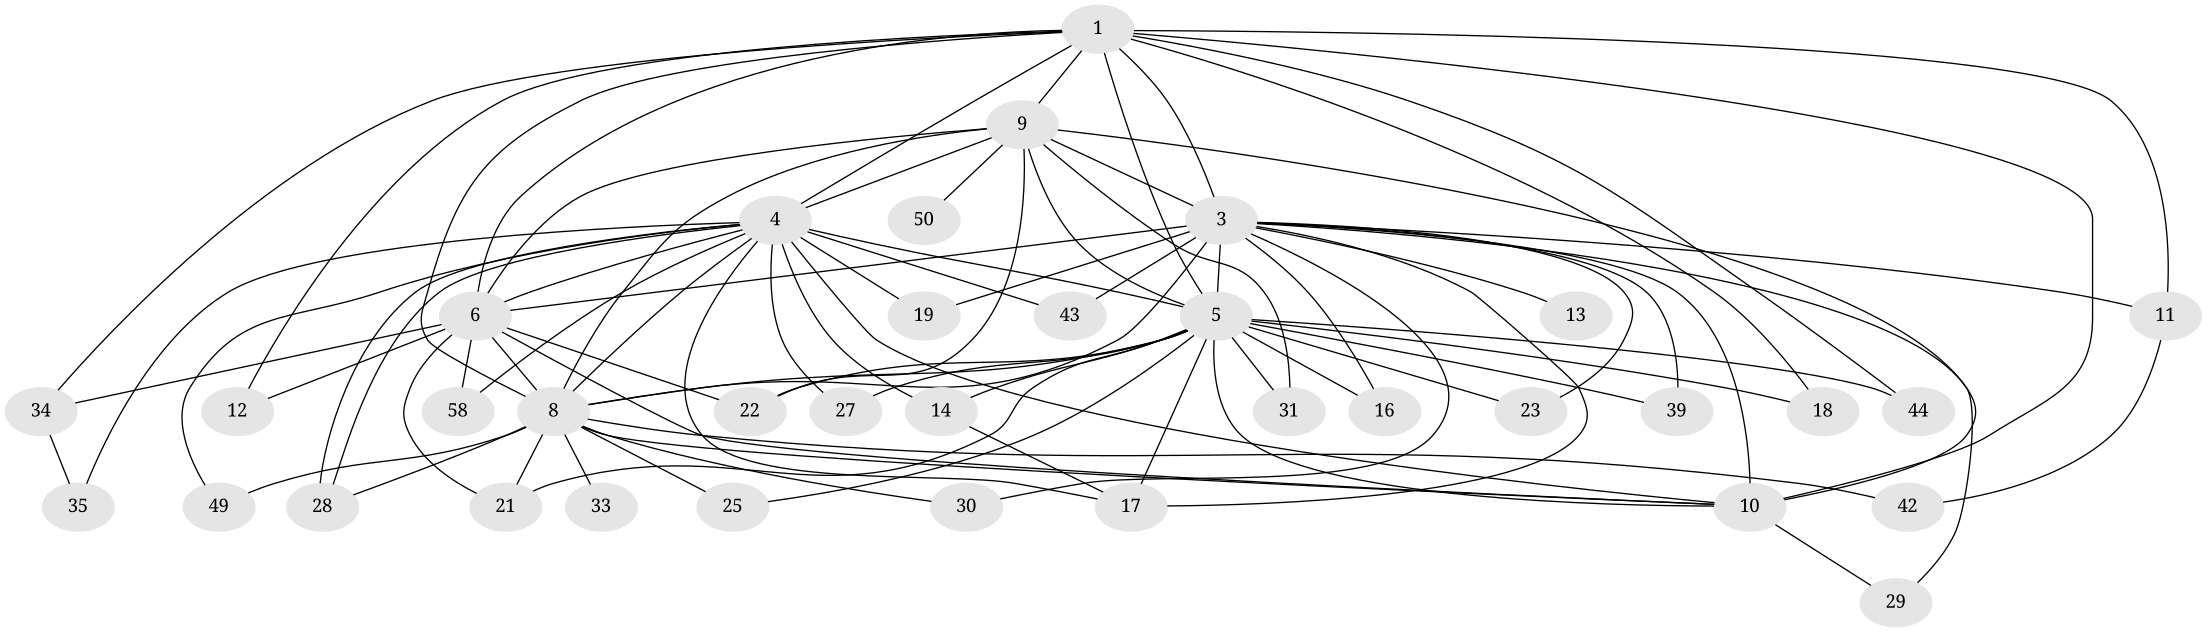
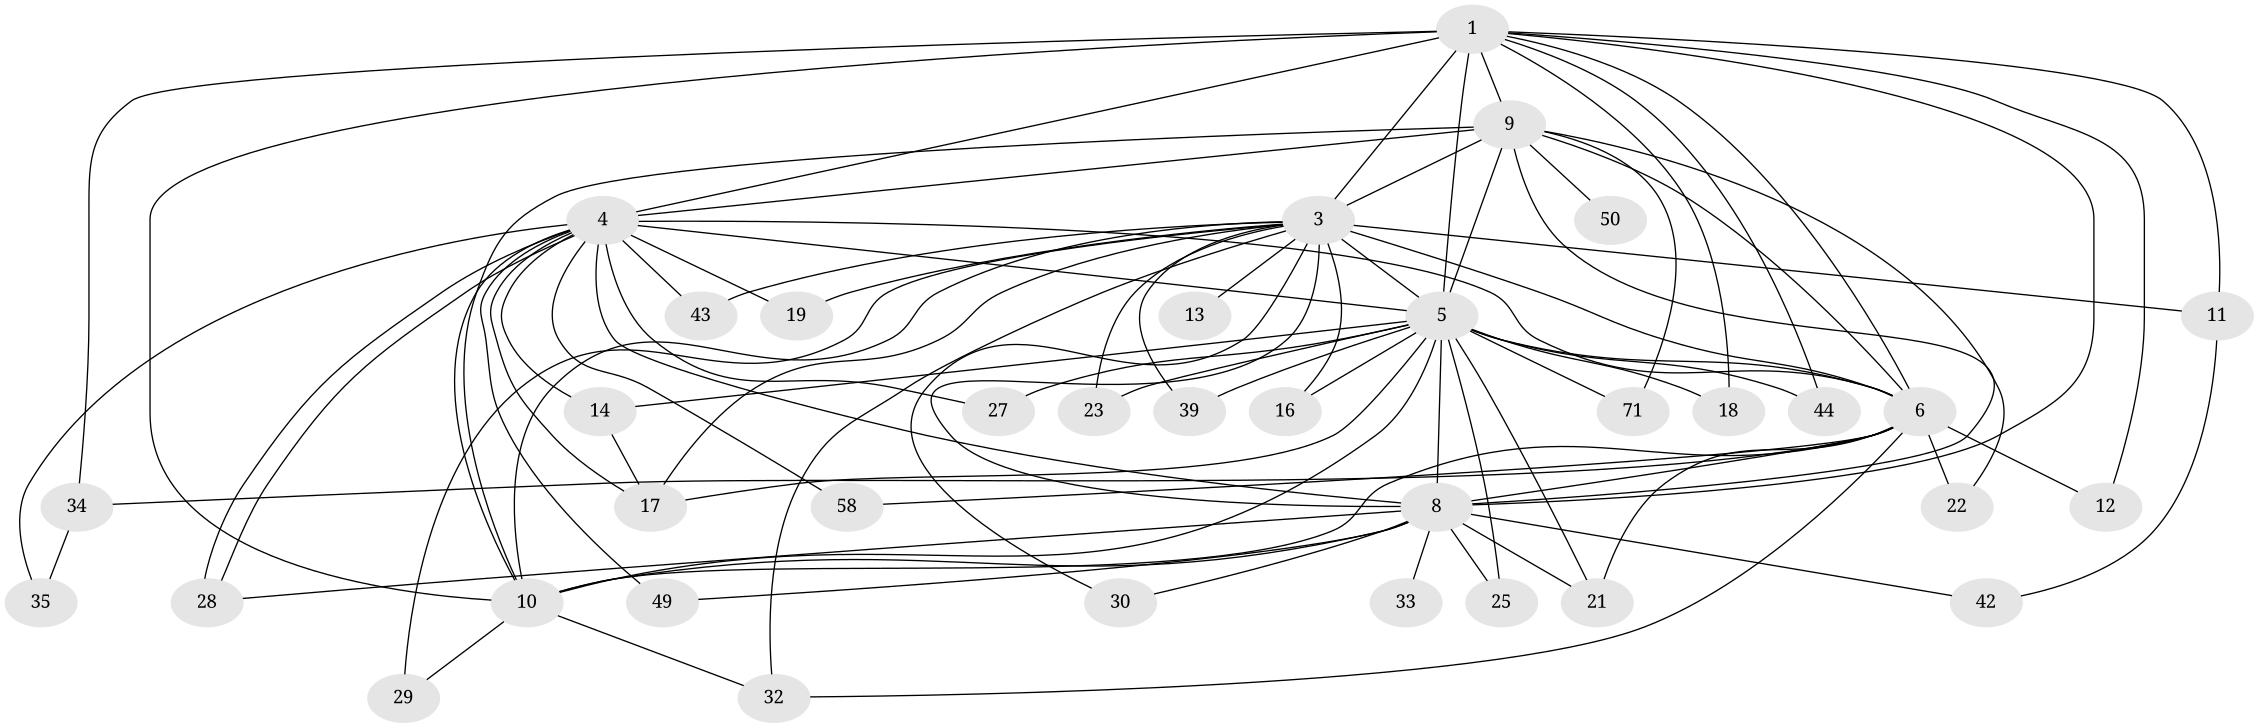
edge "5" -- "22": now "5" -- "6"
node "31": label "31" -> "71"
node "32": added
